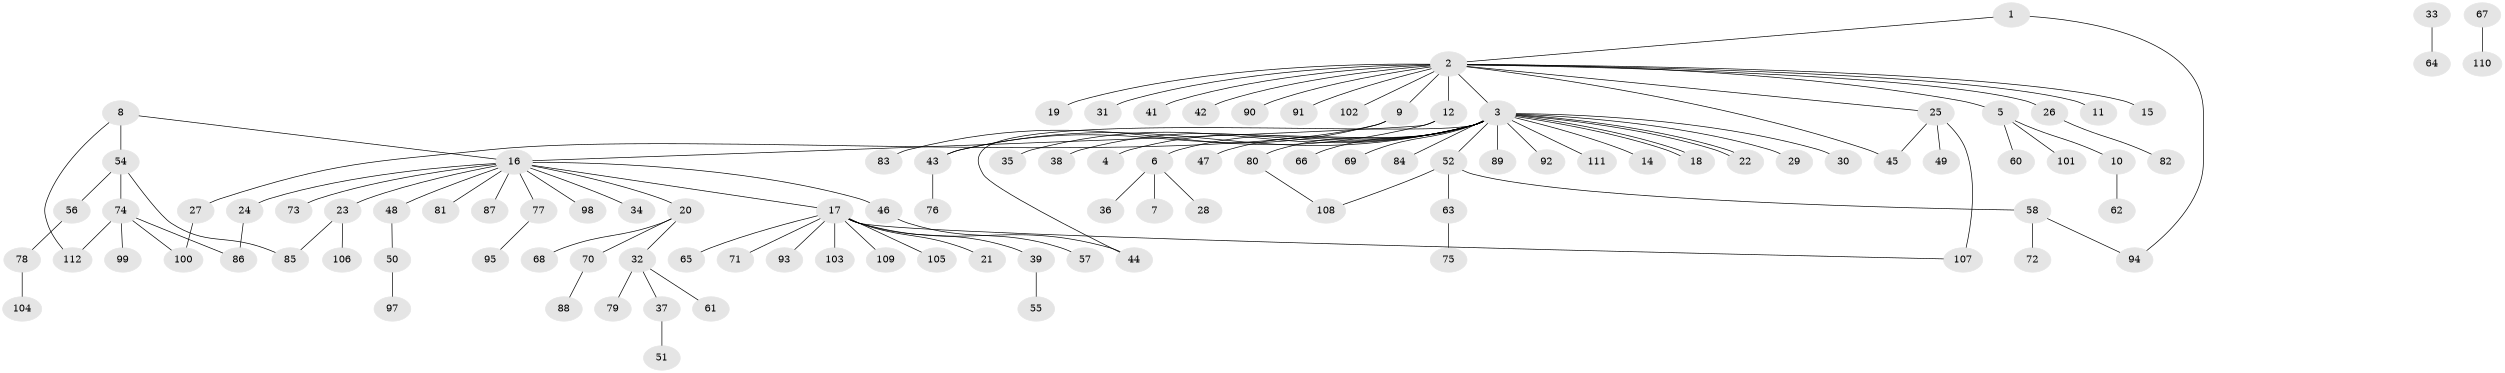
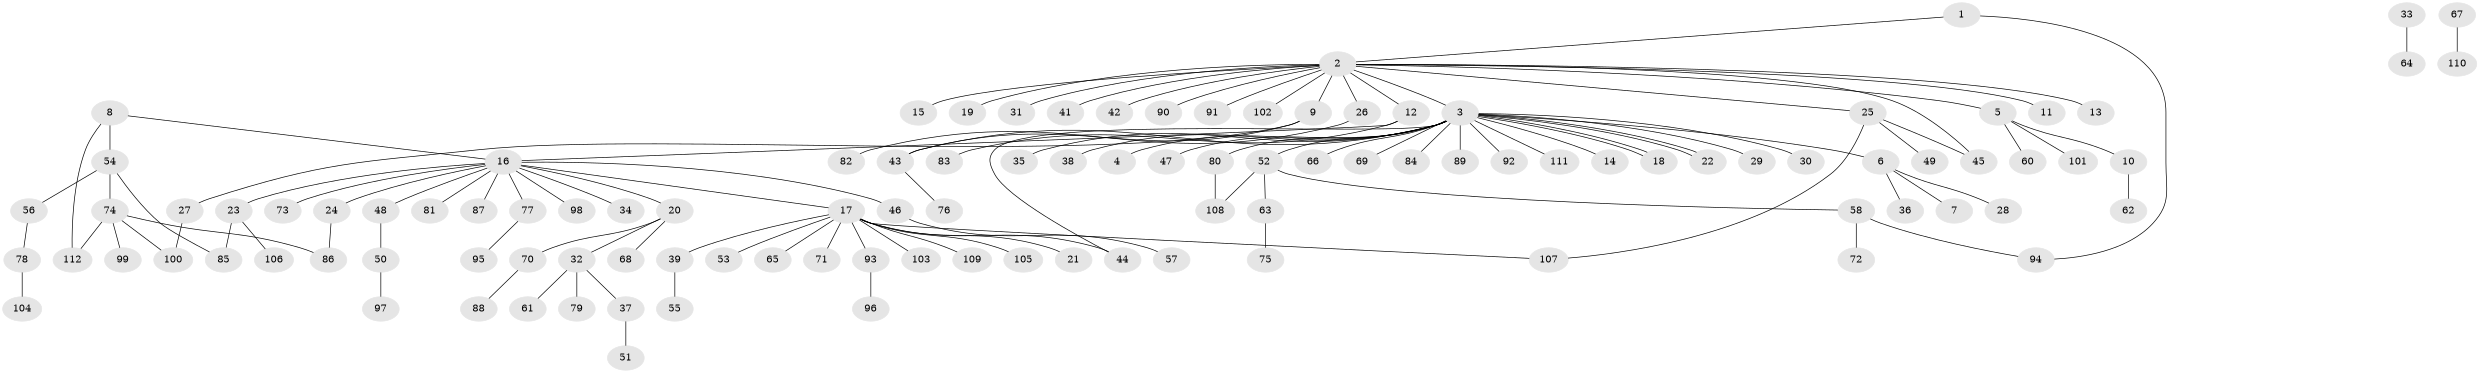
node "13": added
node "53": added
node "96": added
